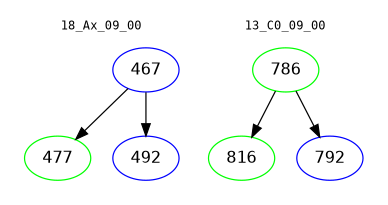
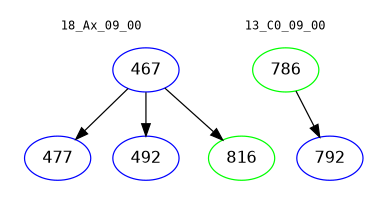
edge "786" -> "816": now "467" -> "816"
node "477": color green -> blue
